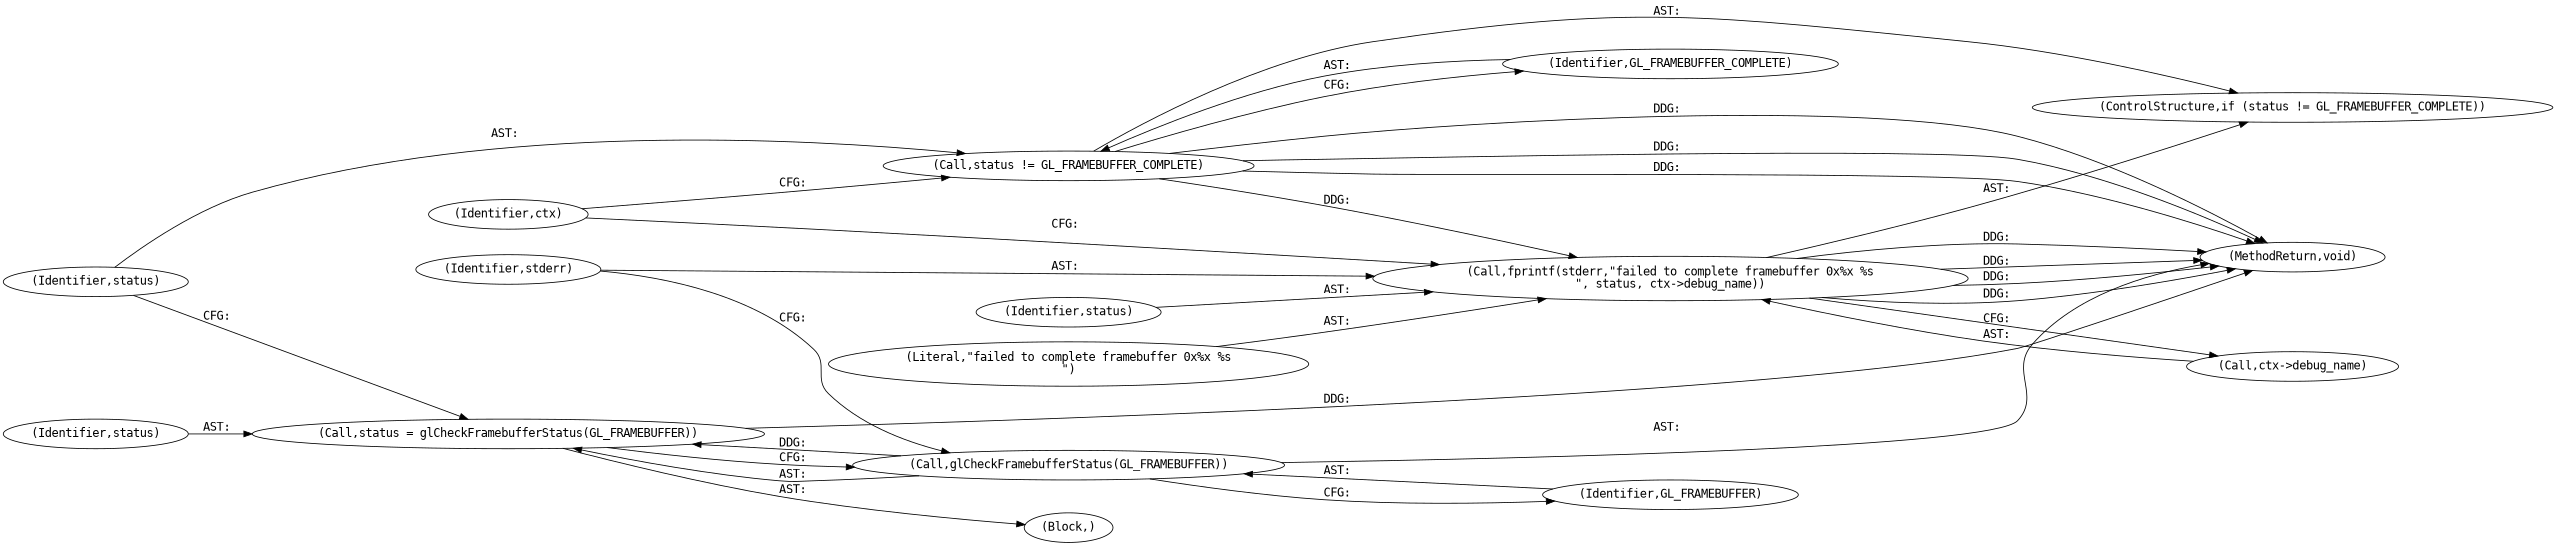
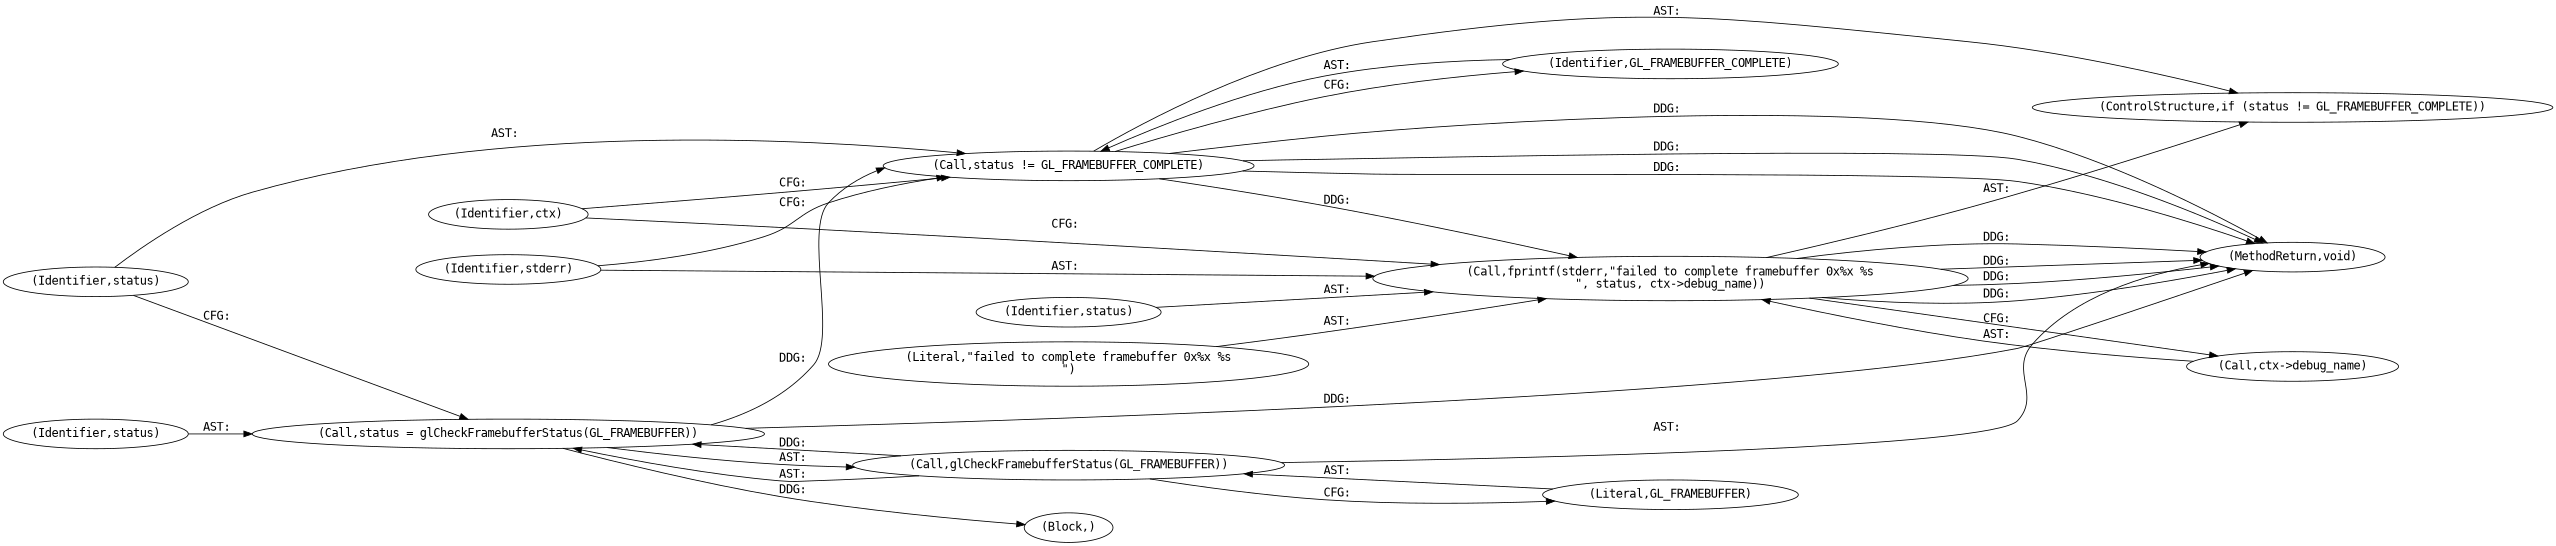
edge "(Call,status = glCheckFramebufferStatus(GL_FRAMEBUFFER))" -> "(Call,status != GL_FRAMEBUFFER_COMPLETE)": added, label "DDG:"
edge "(Identifier,stderr)" -> "(Call,glCheckFramebufferStatus(GL_FRAMEBUFFER))": now "(Identifier,stderr)" -> "(Call,status != GL_FRAMEBUFFER_COMPLETE)"
edge "(Call,status = glCheckFramebufferStatus(GL_FRAMEBUFFER))" -> "(Call,glCheckFramebufferStatus(GL_FRAMEBUFFER))": label "CFG: " -> "AST: "
edge "(Call,status = glCheckFramebufferStatus(GL_FRAMEBUFFER))" -> "(Block,)": label "AST: " -> "DDG: "
node "(Identifier,GL_FRAMEBUFFER)": label "(Identifier,GL_FRAMEBUFFER)" -> "(Literal,GL_FRAMEBUFFER)"
